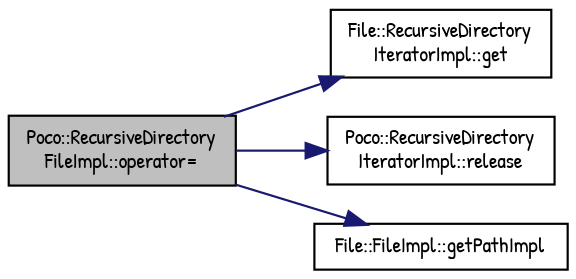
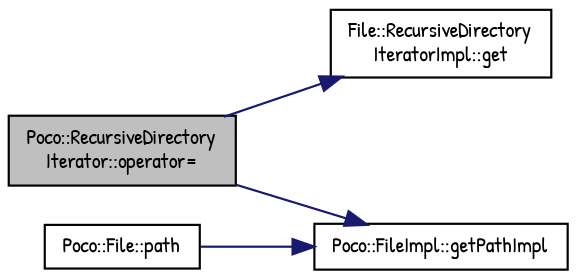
node "Poco::RecursiveDirectory FileImpl::operator=": label "Poco::RecursiveDirectory FileImpl::operator=" -> "Poco::RecursiveDirectory Iterator::operator="
node "Poco::RecursiveDirectory IteratorImpl::release": removed
node "Poco::File::path": added
node "File::FileImpl::getPathImpl": label "File::FileImpl::getPathImpl" -> "Poco::FileImpl::getPathImpl"
